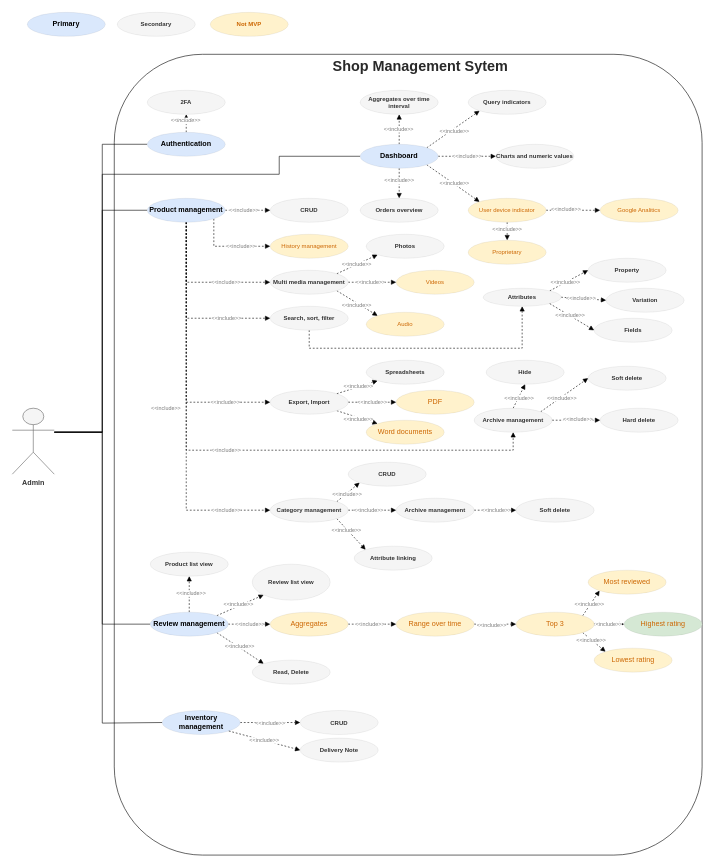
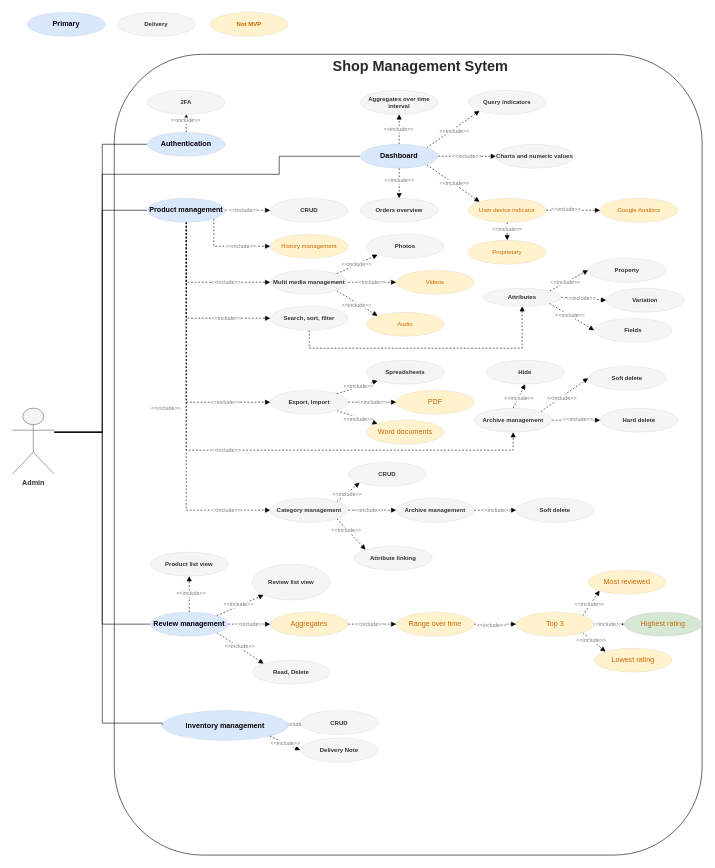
node "Secondary": label "Secondary" -> "Delivery"
node "Inventory management": size 78x24 -> 126x30
